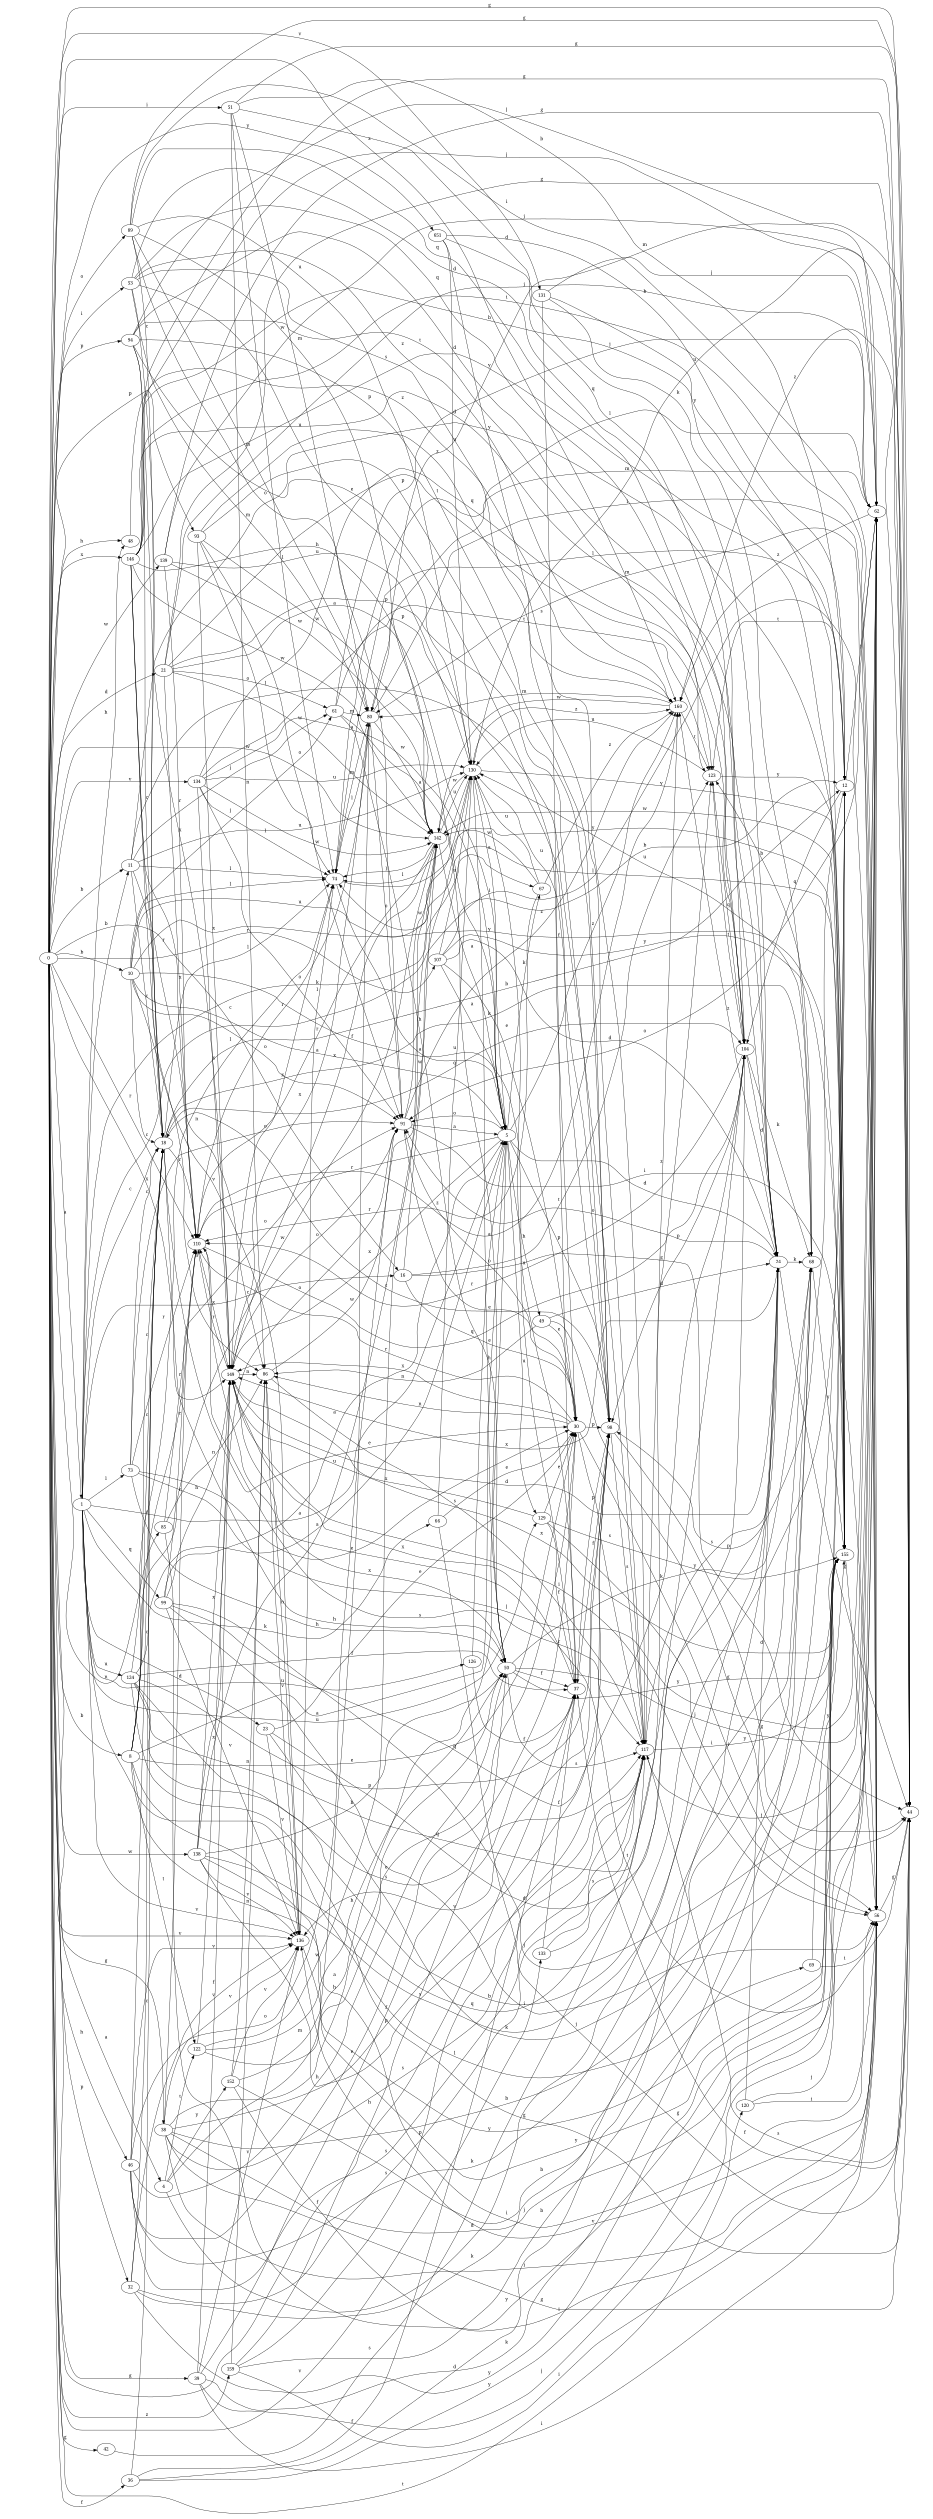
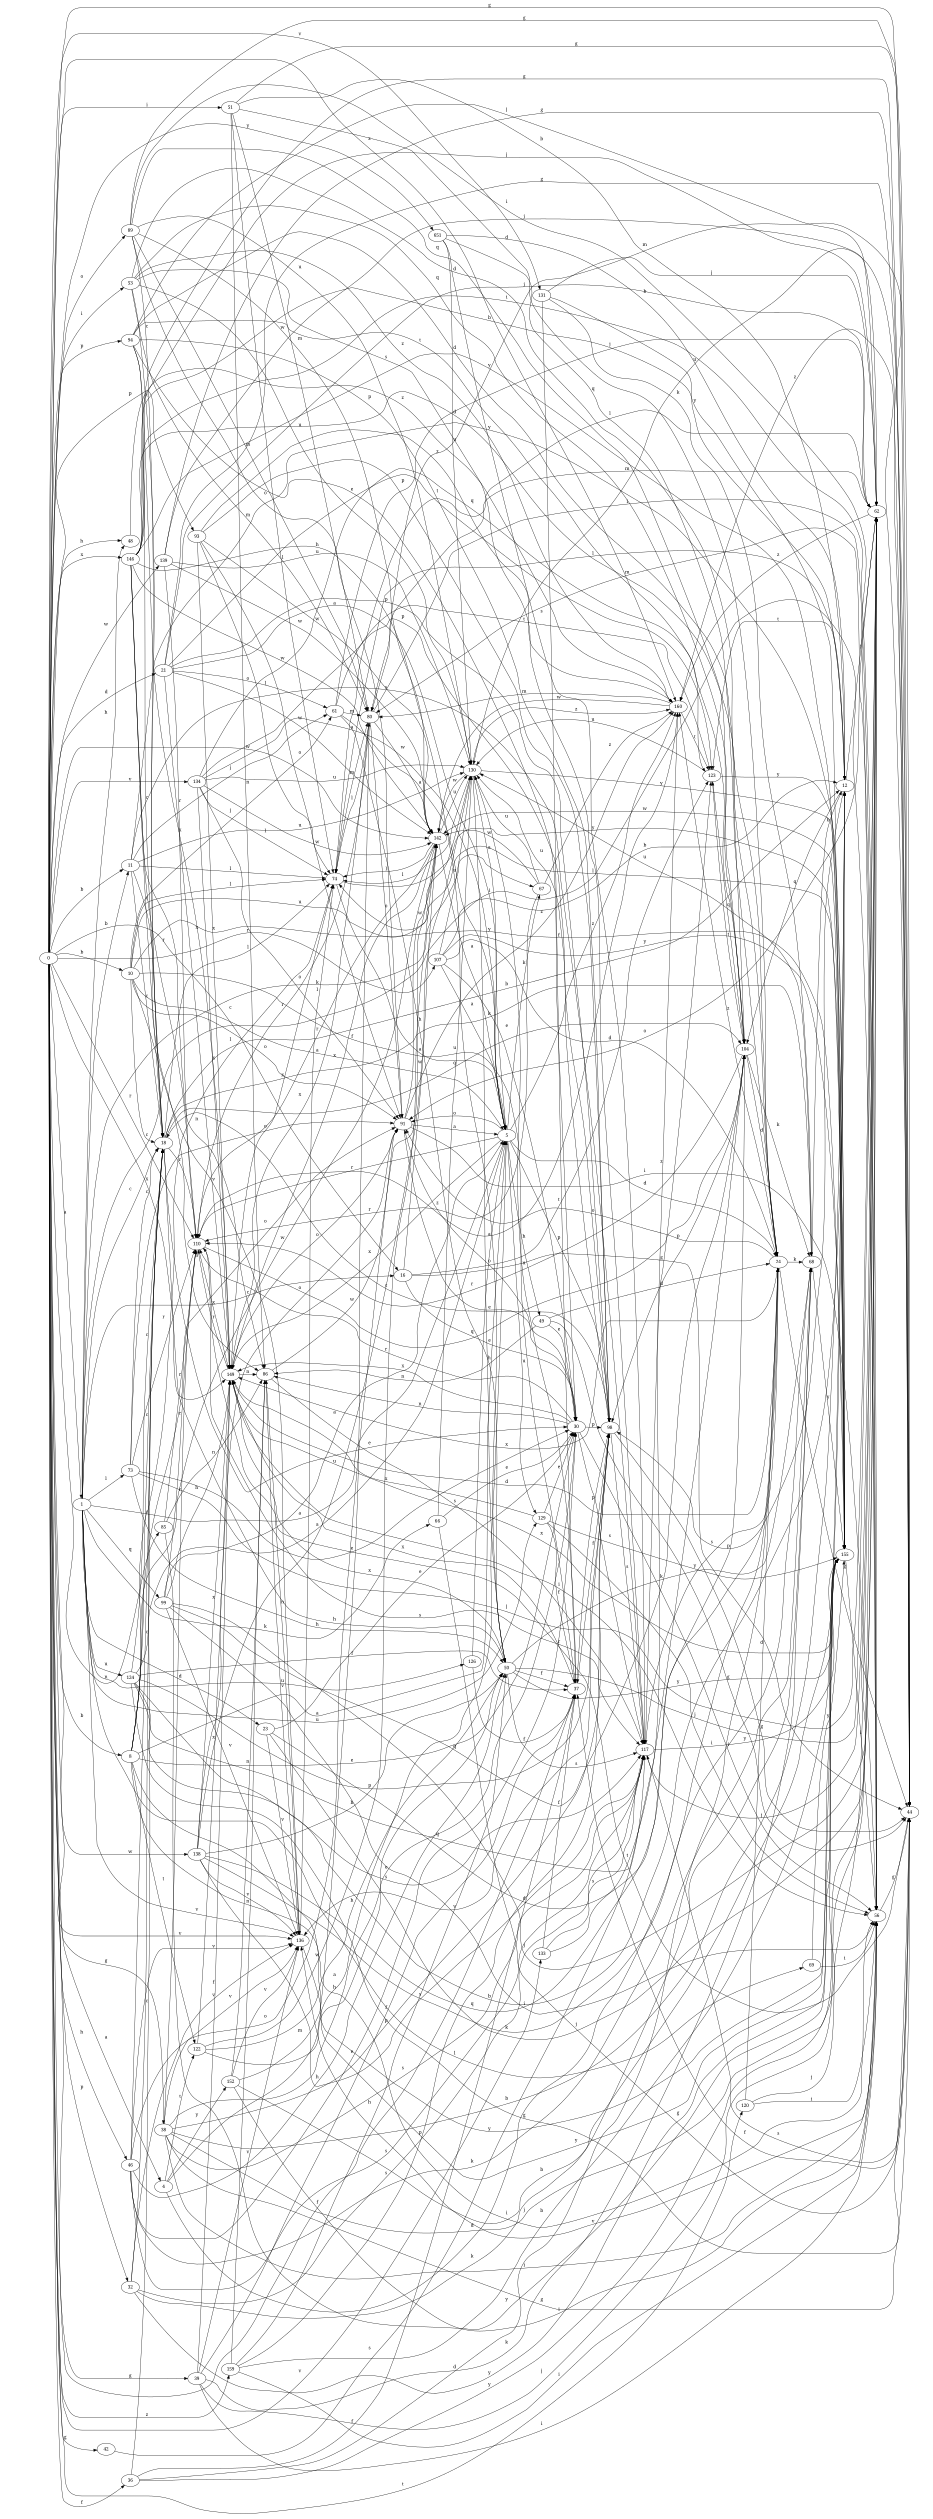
edge "21" -> "110": now "21" -> "149"
edge "68" -> "123": now "68" -> "12"
